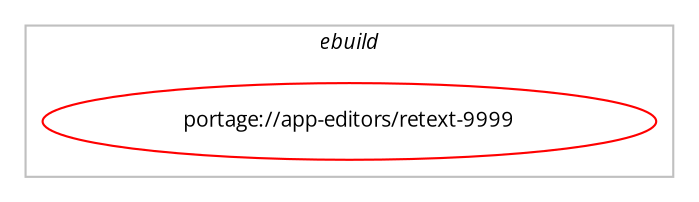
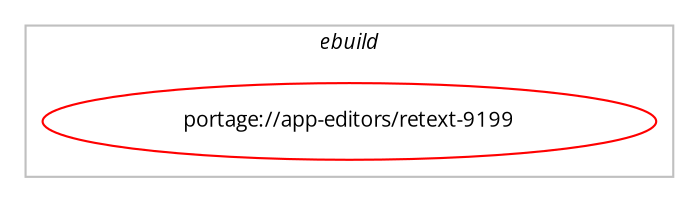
node "portage://app-editors/retext-9999": label "portage://app-editors/retext-9999" -> "portage://app-editors/retext-9199"
